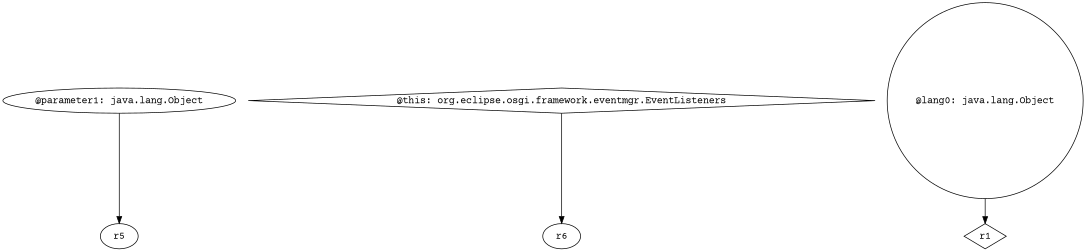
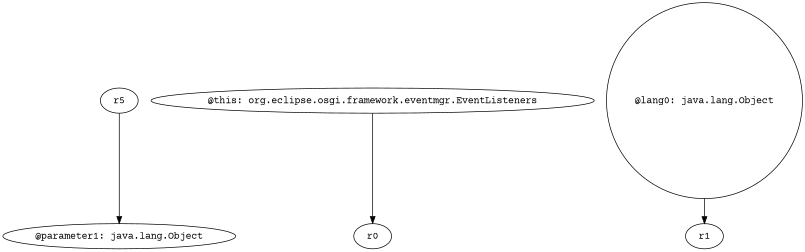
node "@this: org.eclipse.osgi.framework.eventmgr.EventListeners": shape diamond -> ellipse
edge "@parameter1: java.lang.Object" -> "r5": reversed
node "r6": label "r6" -> "r0"
node "r1": shape diamond -> ellipse
